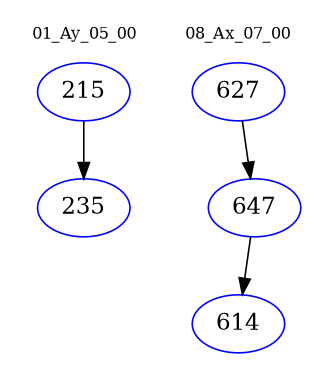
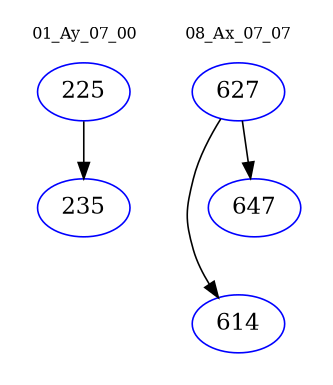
cluster "01_Ay_05_00": label "01_Ay_05_00" -> "01_Ay_07_00"
cluster "08_Ax_07_00": label "08_Ax_07_00" -> "08_Ax_07_07"
node "215": label "215" -> "225"
edge "647" -> "614": now "627" -> "614"
